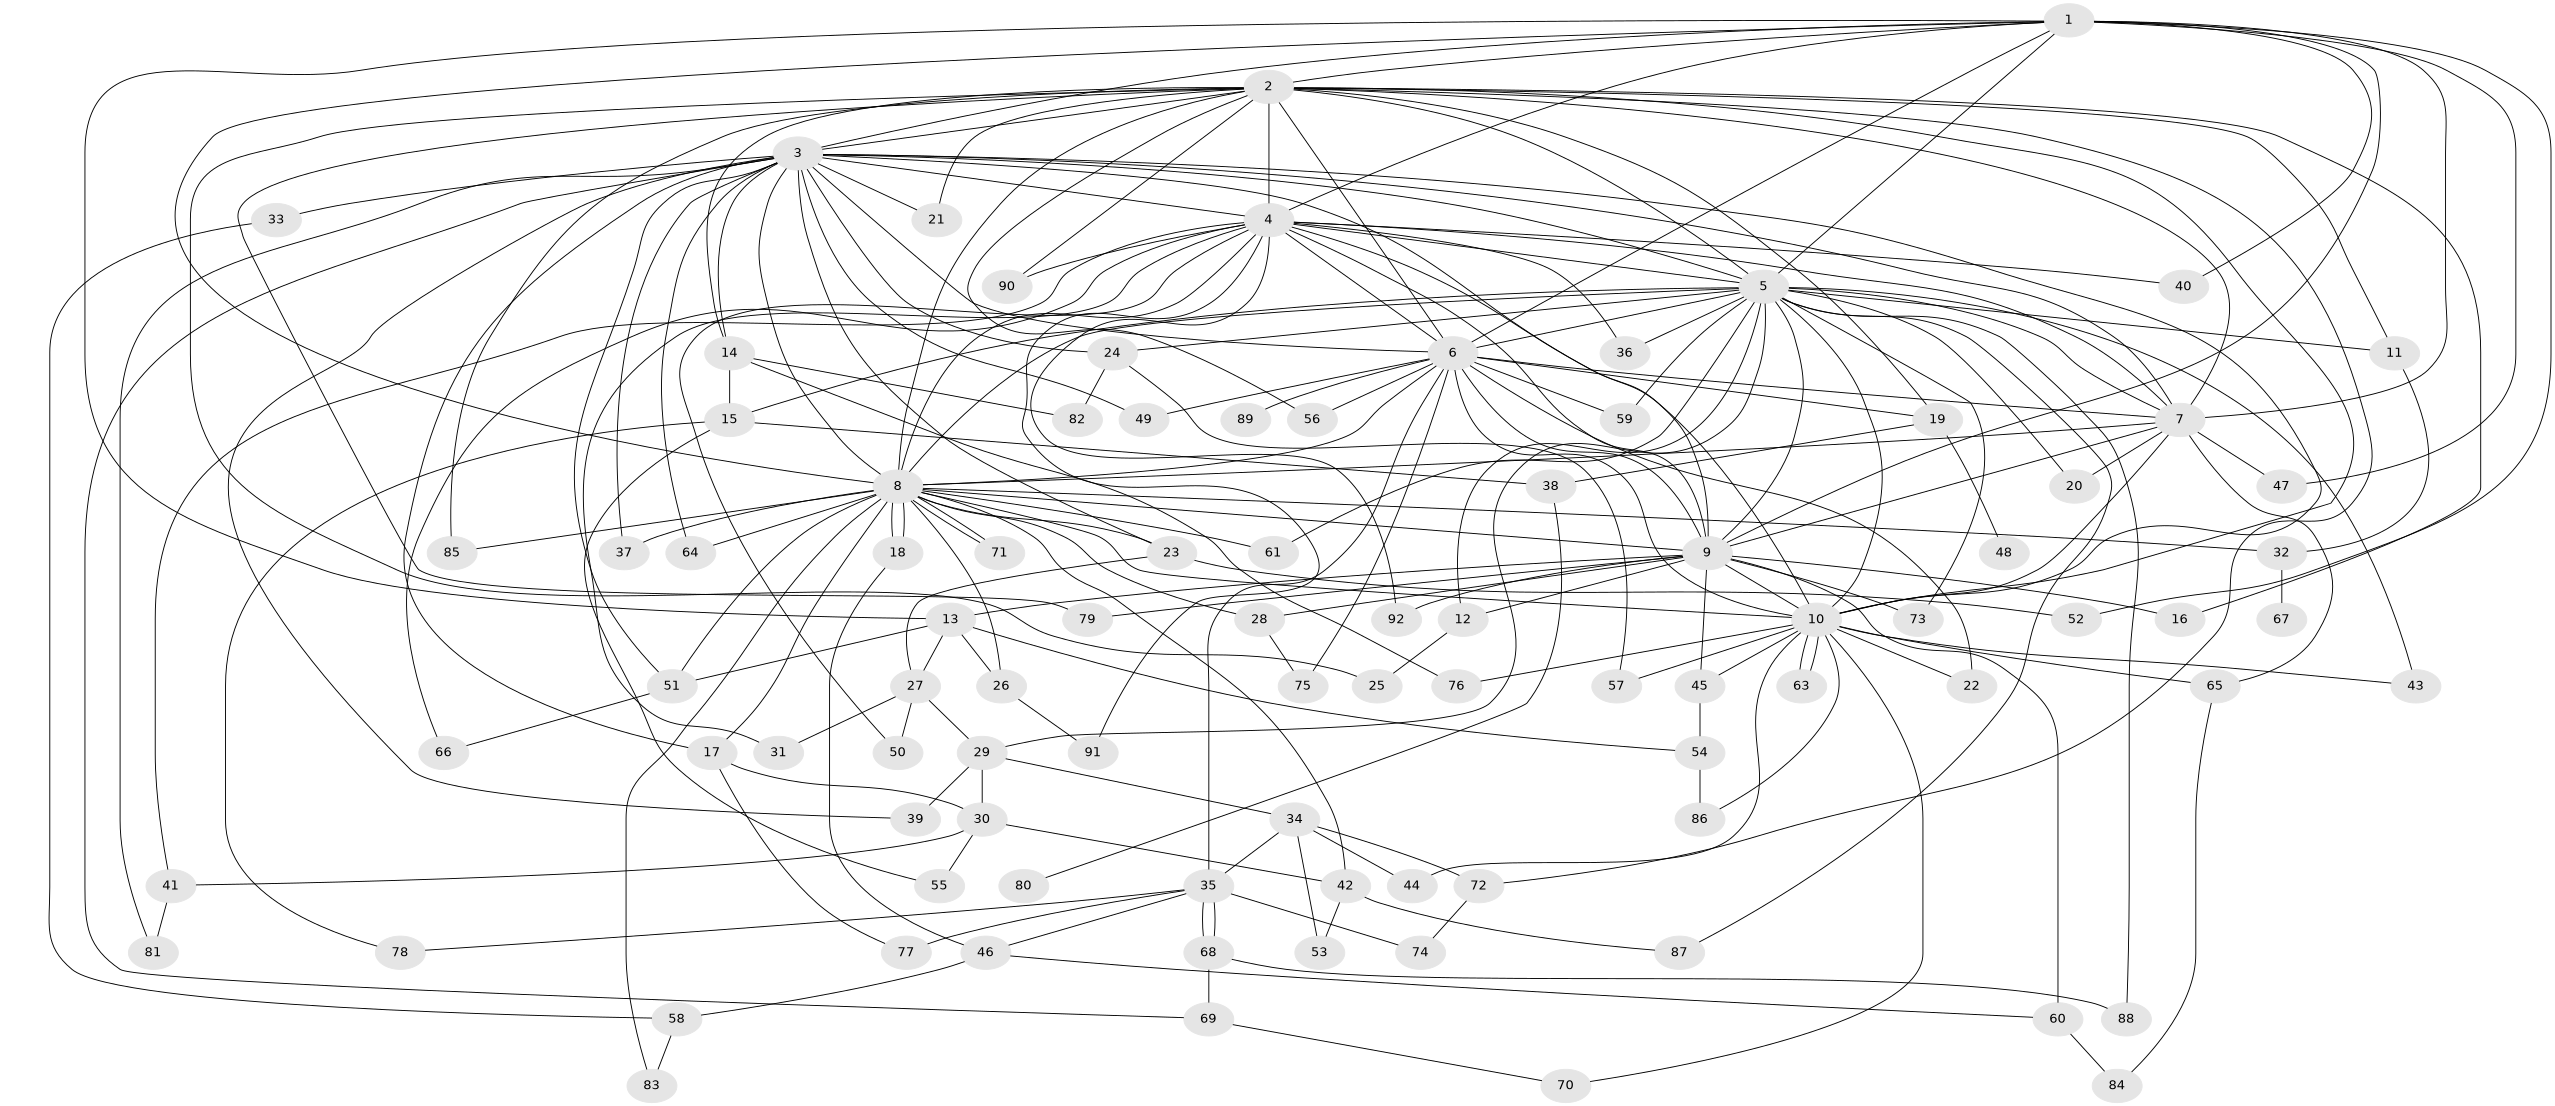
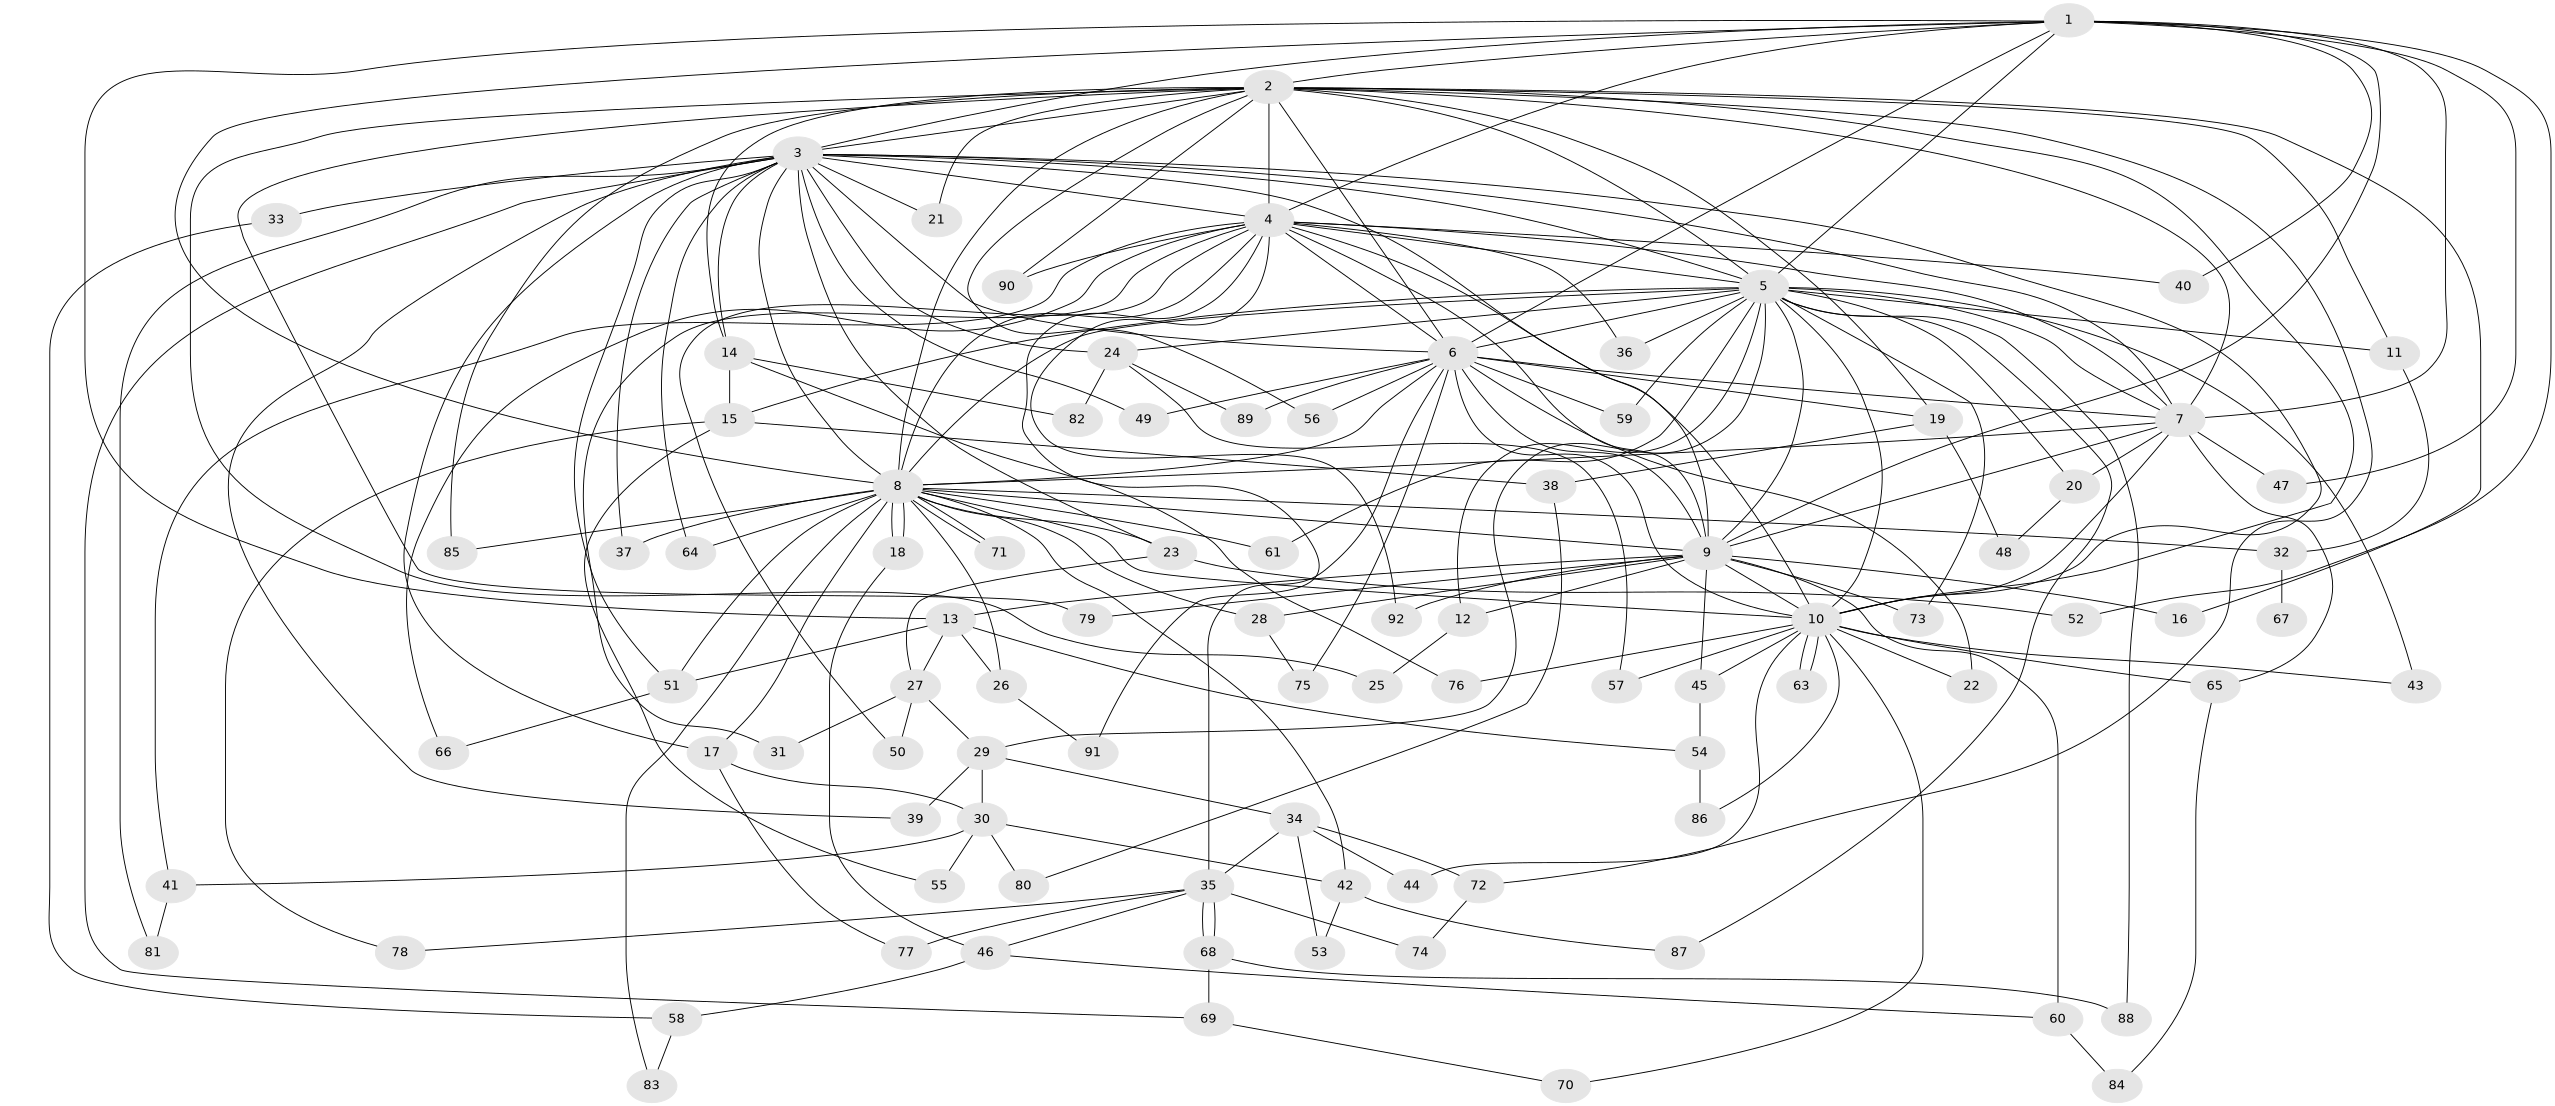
edge "24" -- "89": added
edge "20" -- "48": added
edge "30" -- "80": added
